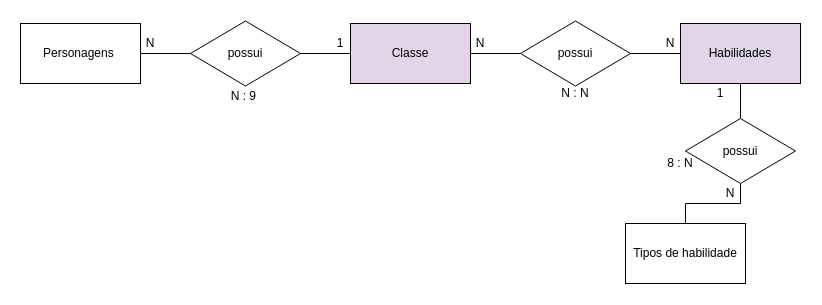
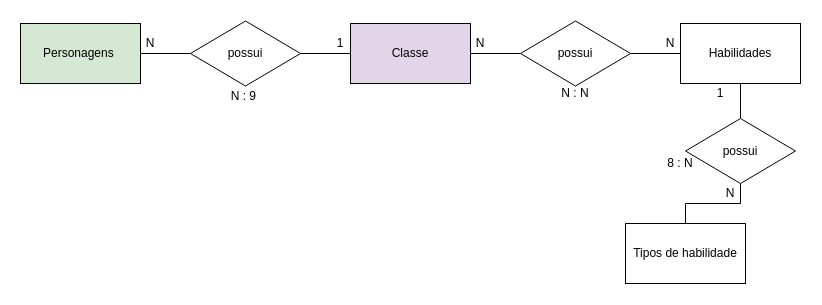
node "Personagens": fillcolor #ffffff -> #d5e8d4
node "Habilidades": fillcolor #e1d5e7 -> #ffffff
